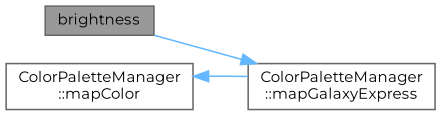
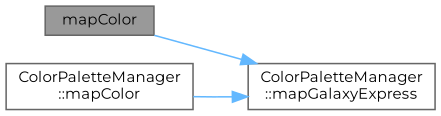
node "brightness": label "brightness" -> "mapColor"
edge "ColorPaletteManager ::mapGalaxyExpress" -> "ColorPaletteManager ::mapColor": reversed
